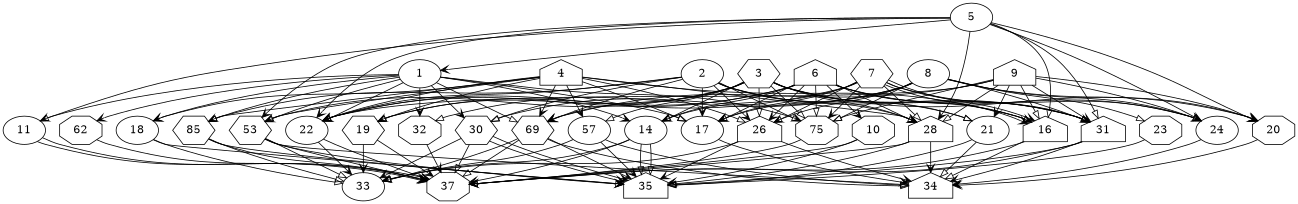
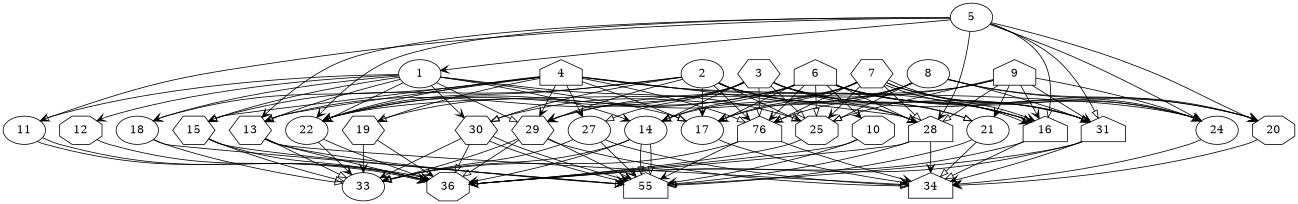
edge "9" -> "20": now "6" -> "20"
edge "4" -> "24": added
edge "9" -> "16": arrowhead onormal -> vee
edge "3" -> "19": removed
edge "3" -> "31": removed
node "62": label "62" -> "12"
node "85": label "85" -> "15"
node "53": label "53" -> "13"
node "32": removed
node "69": label "69" -> "29"
node "57": label "57" -> "27"
node "26": label "26" -> "76"
node "75": label "75" -> "25"
node "23": removed
node "37": label "37" -> "36"
node "35": label "35" -> "55"
